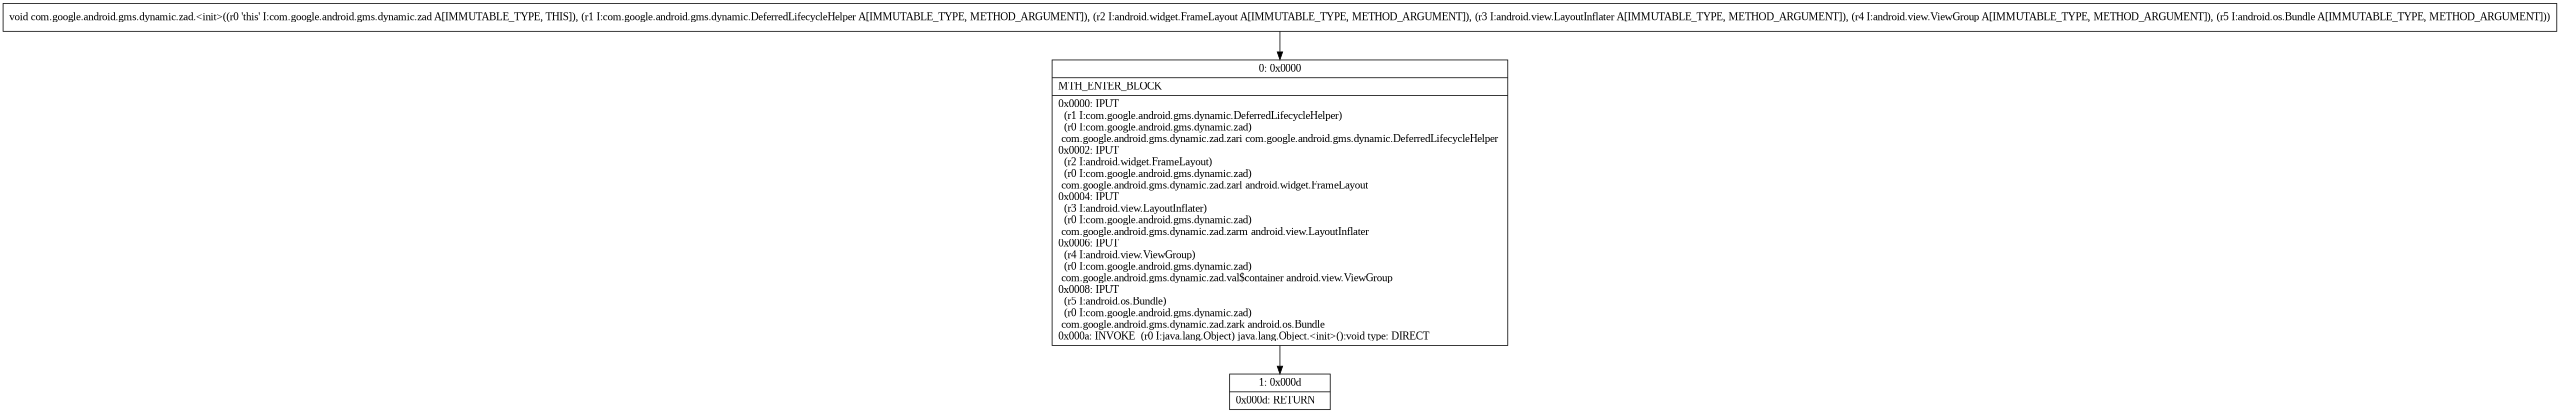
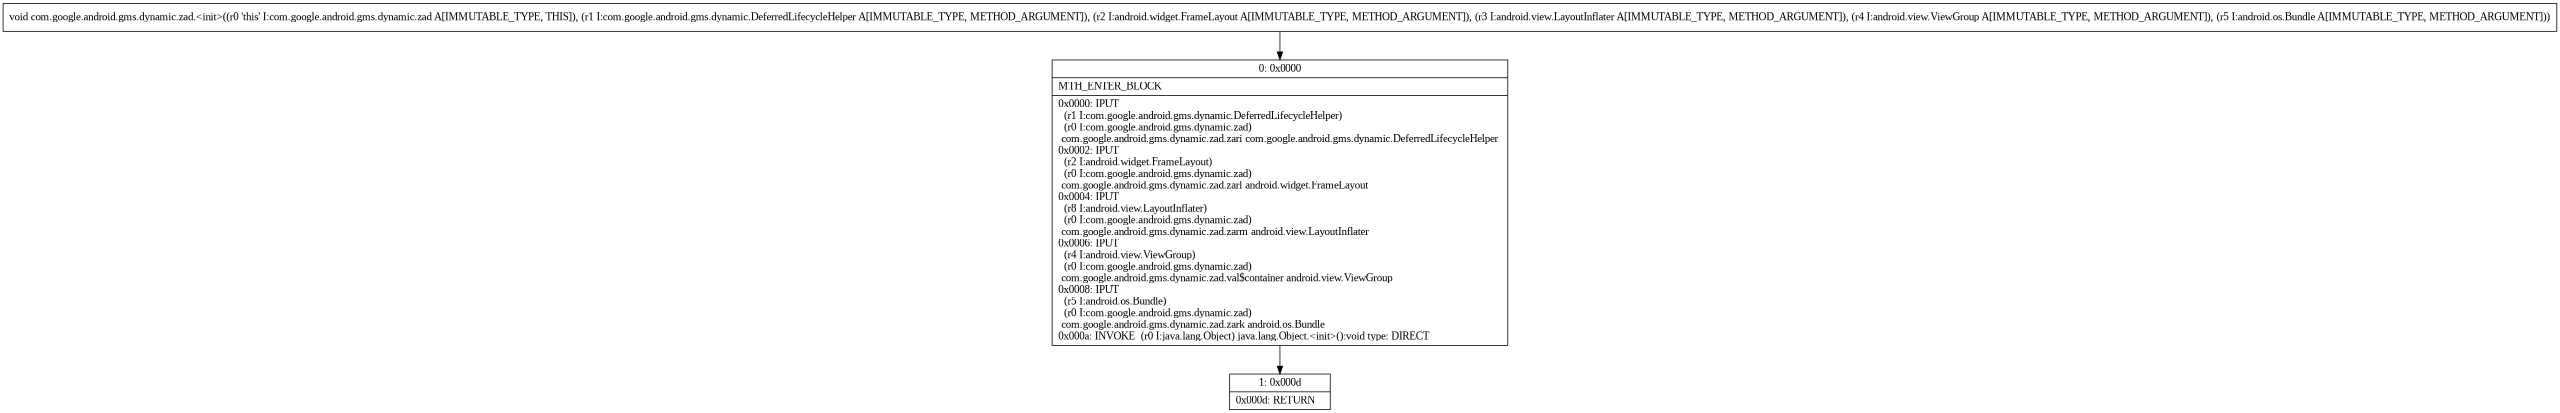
node "0: 0x0000": text "(r3 I:android.view.LayoutInflater)" -> "(r8 I:android.view.LayoutInflater)"
